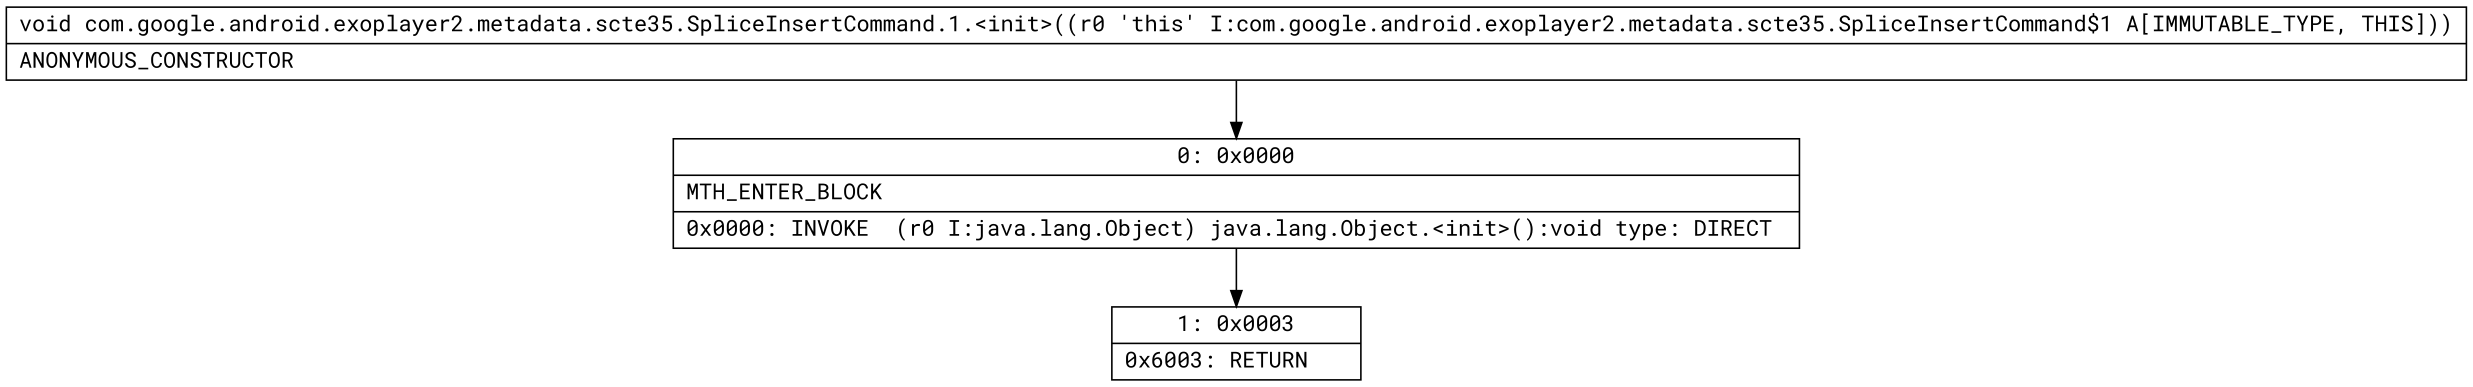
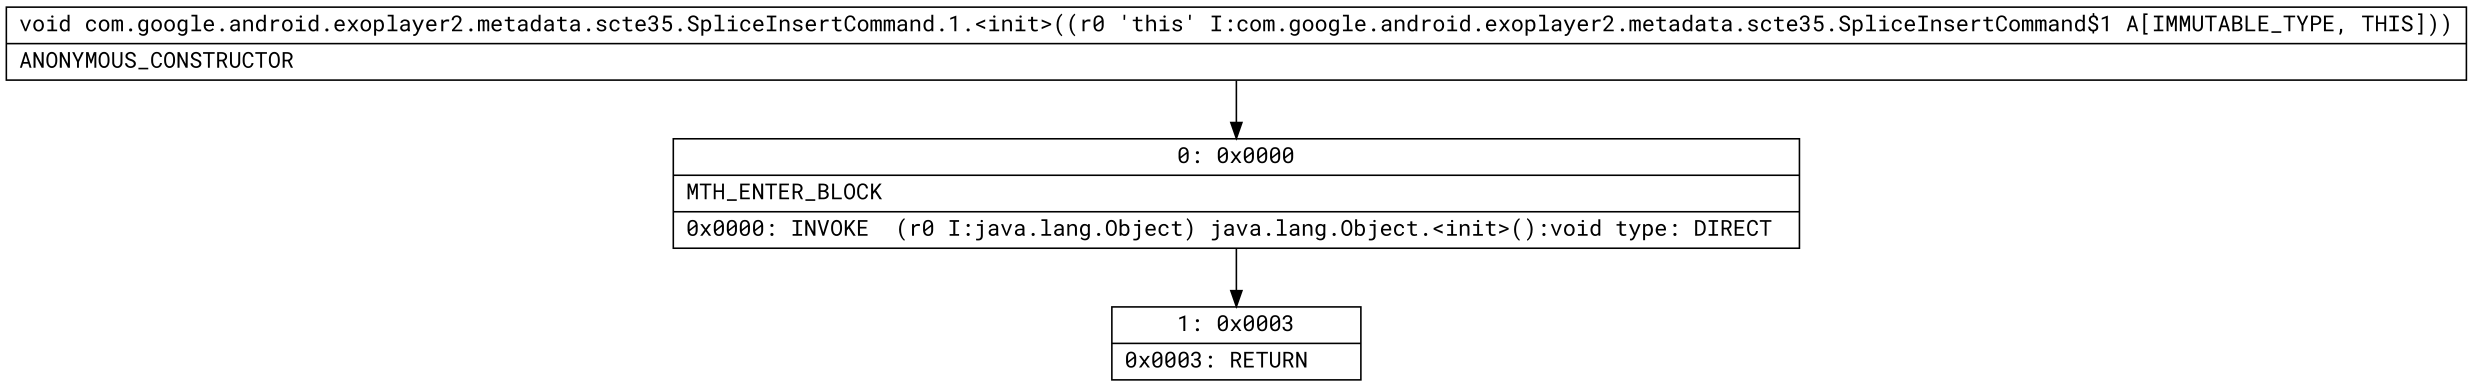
node "1: 0x0003": text "0x6003: RETURN" -> "0x0003: RETURN"
